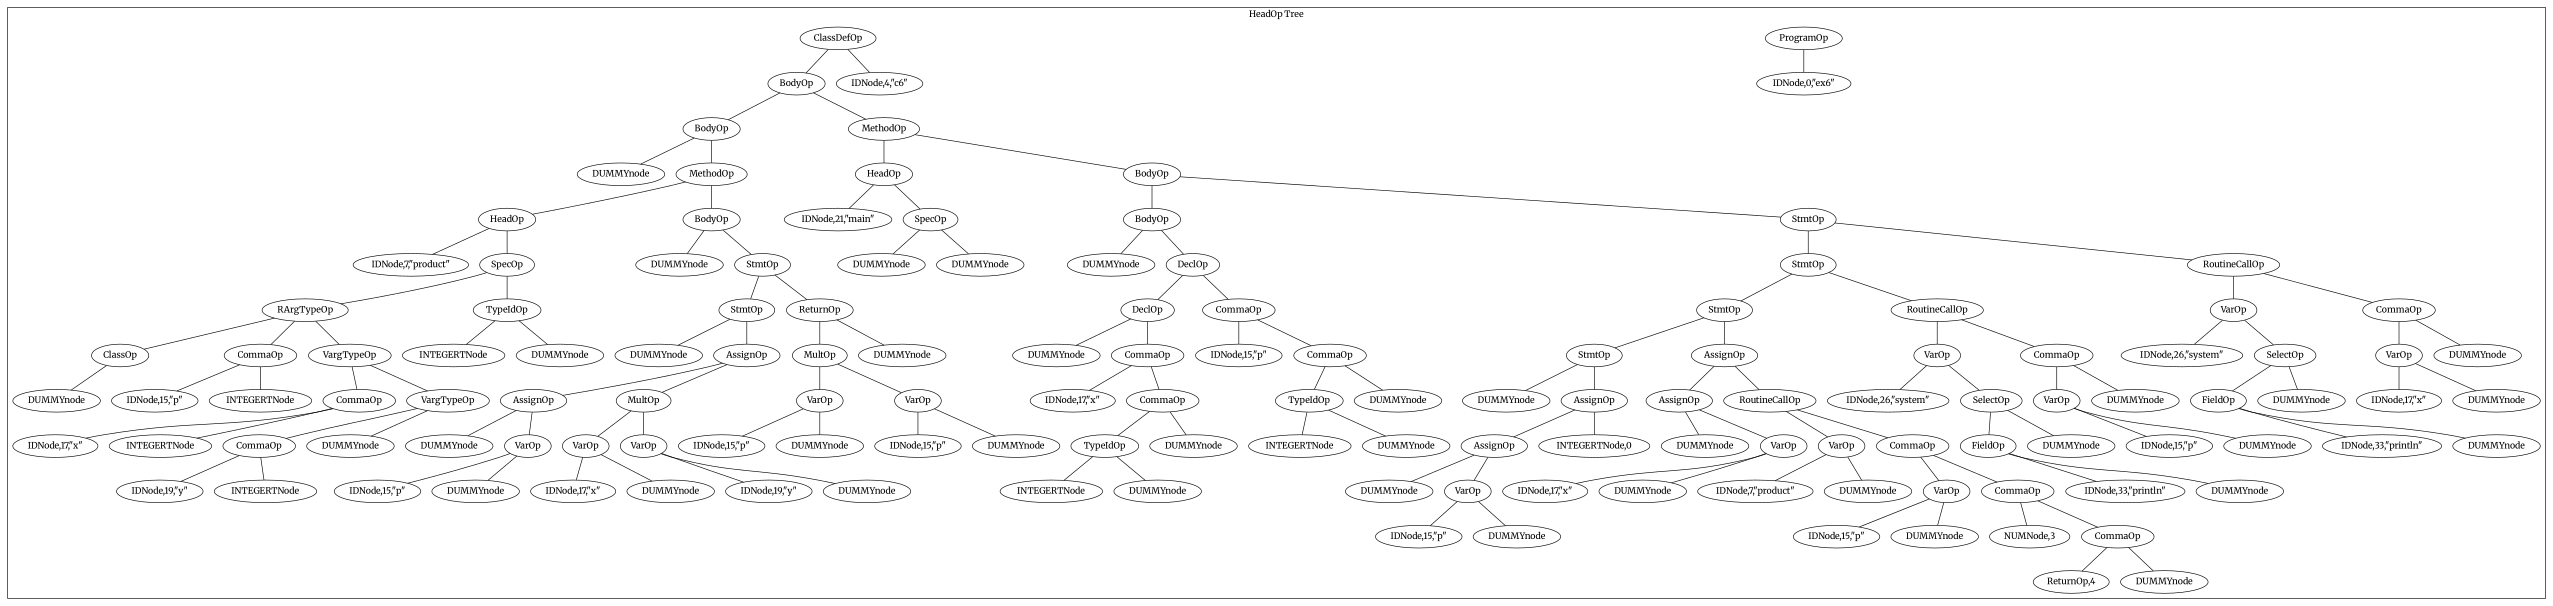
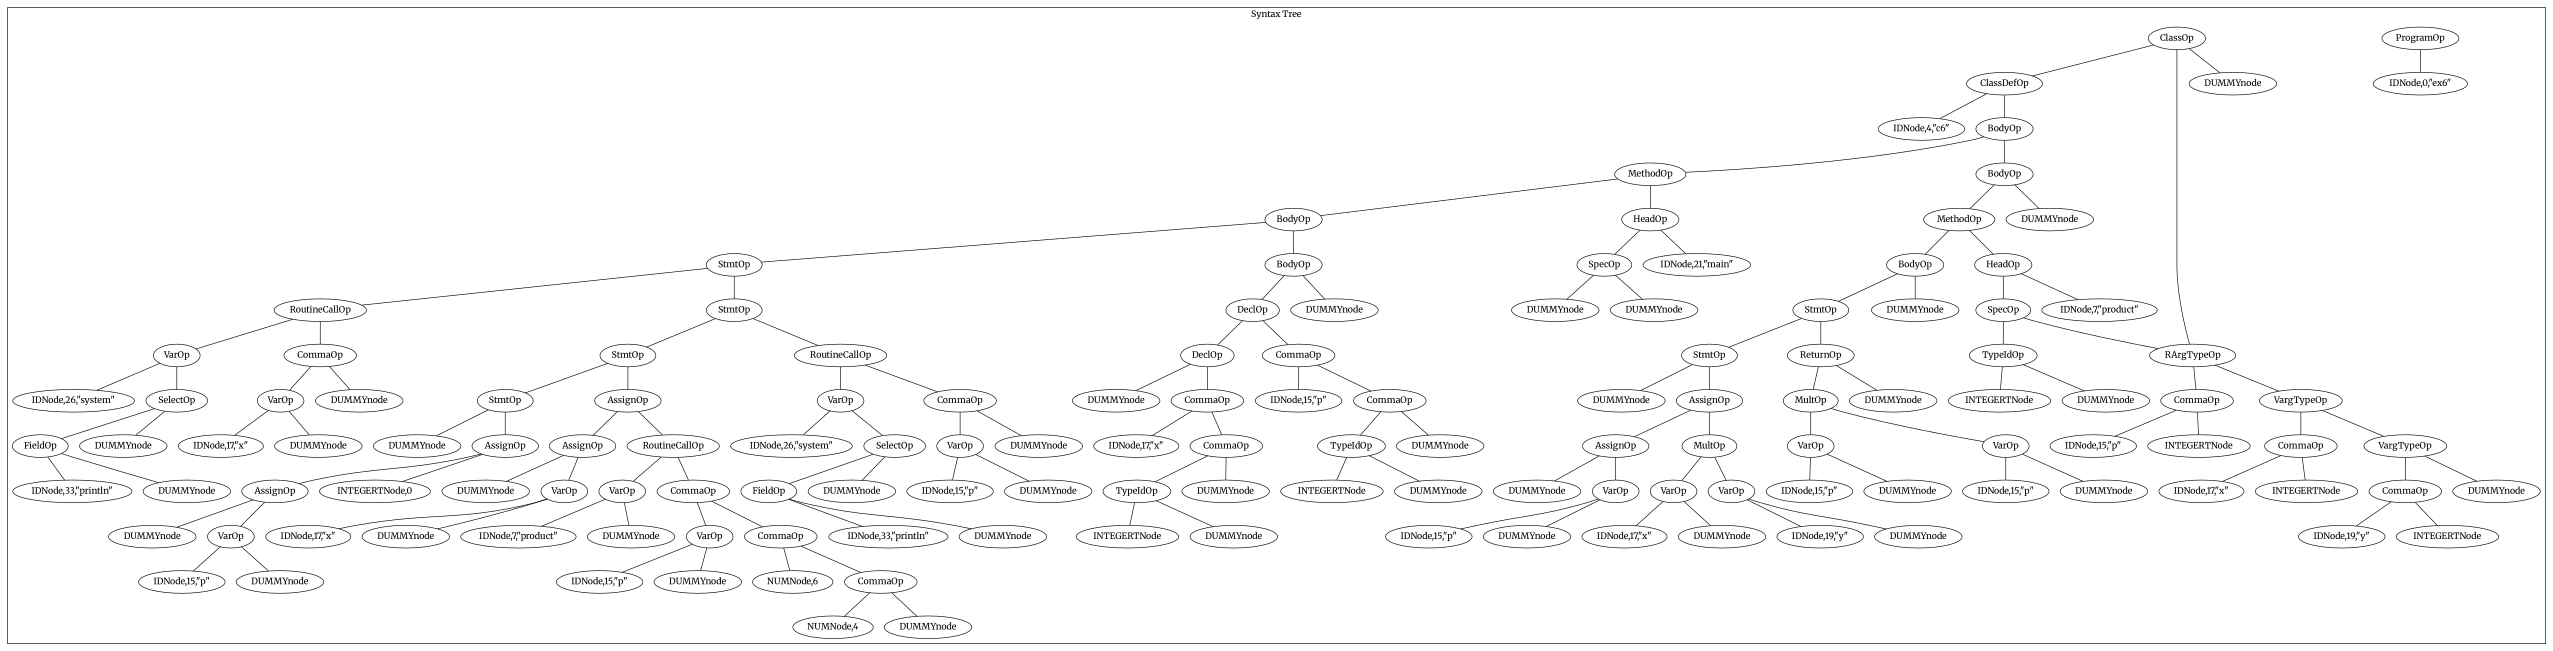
cluster "HeadOp Tree": label "HeadOp Tree" -> "Syntax Tree"
edge "ClassOp" -- "ClassDefOp": added
node "NUMNode,3": label "NUMNode,3" -> "NUMNode,6"
node "ReturnOp,4": label "ReturnOp,4" -> "NUMNode,4"
